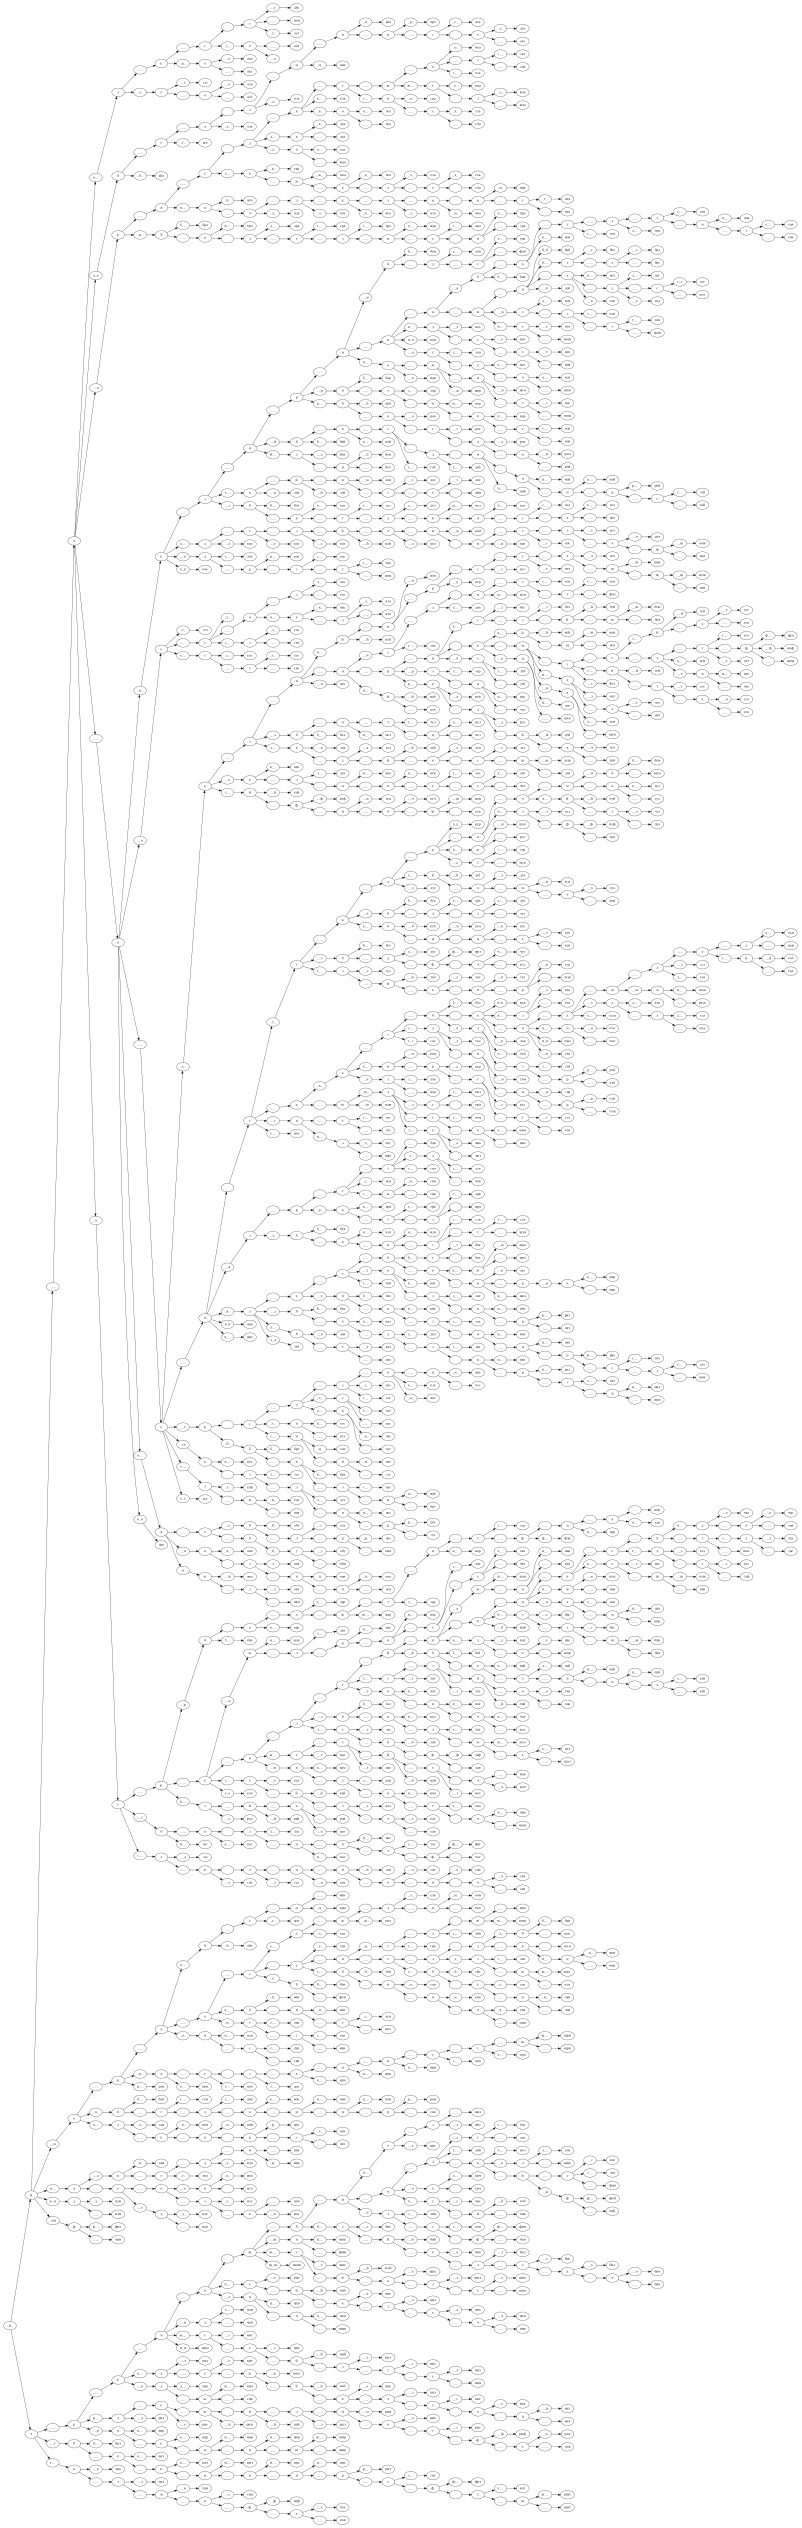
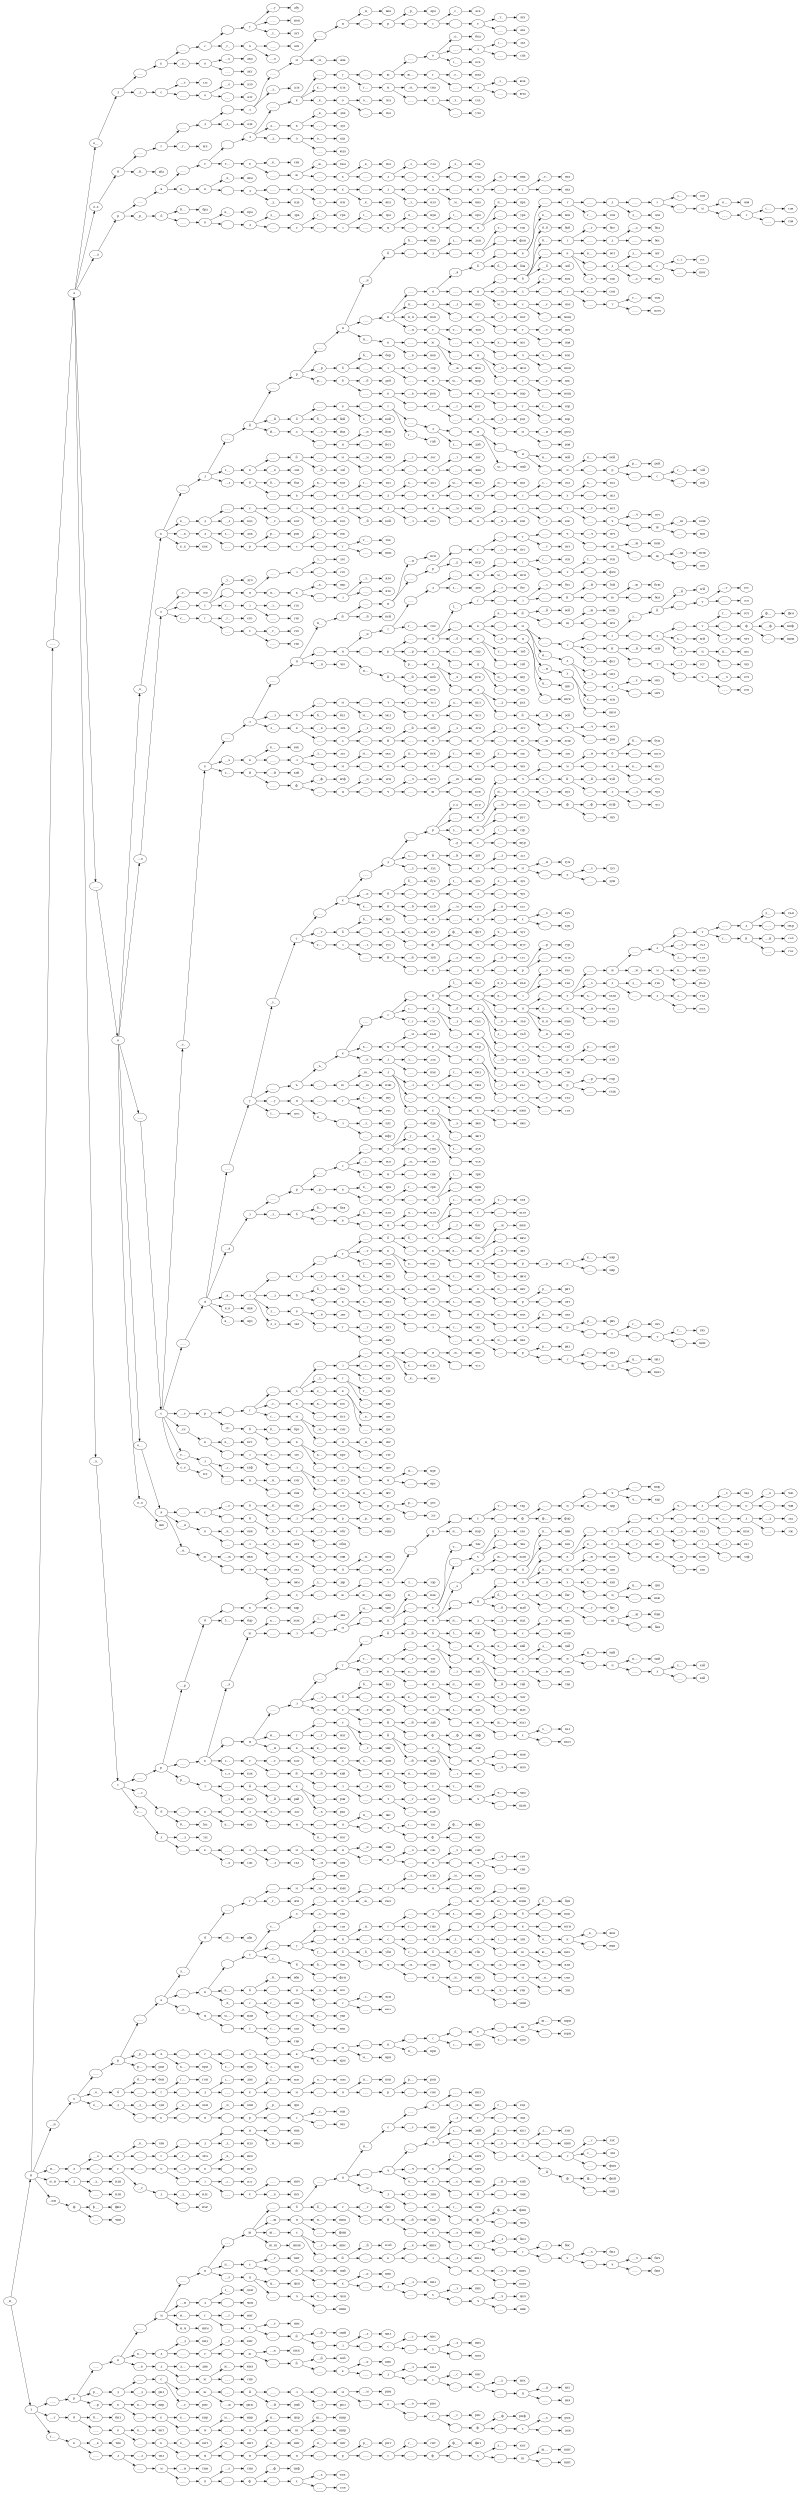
node "дуо": added
